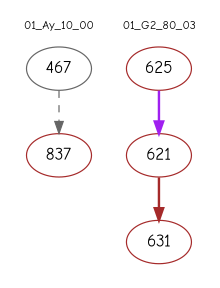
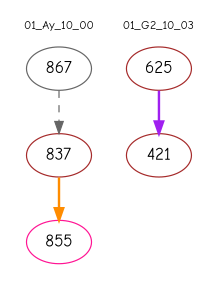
cluster "01_G2_80_03": label "01_G2_80_03" -> "01_G2_10_03"
node "467": label "467" -> "867"
node "621": label "621" -> "421"
node "855": added
node "631": removed
